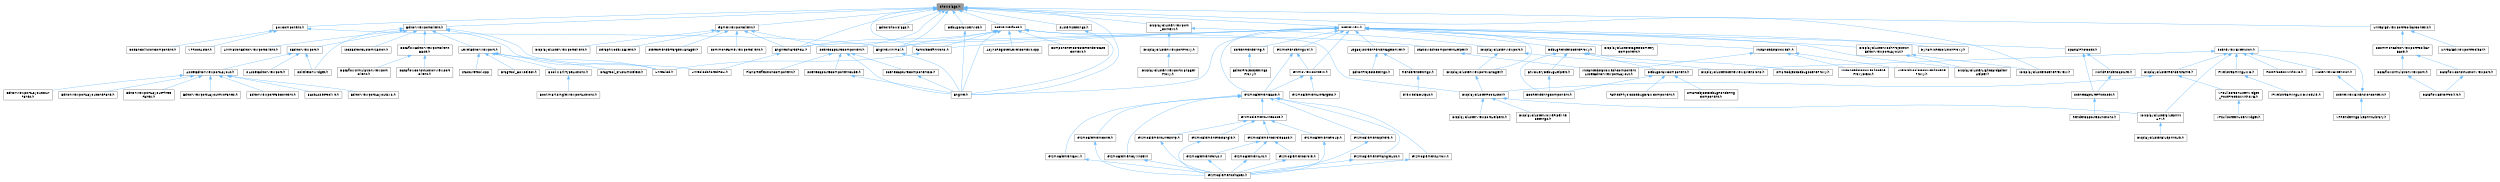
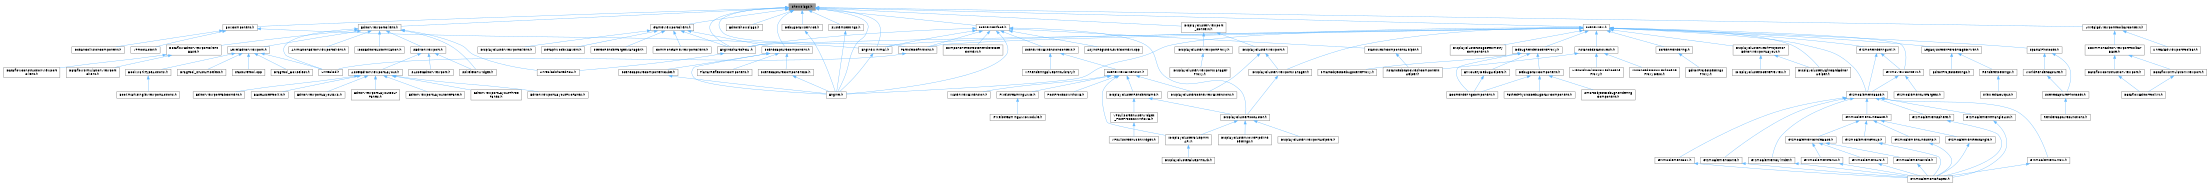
edge "IDisplayClusterScenePreview.h" -> "ShowFlags.h": removed
node "DynamicResolutionProxy.h": removed
node "InstancedStaticMeshComponent AssetEditorViewportLayout.h": label "InstancedStaticMeshComponent AssetEditorViewportLayout.h" -> "InstancedStaticMeshComponent Helper.h"
edge "SceneViewExtensionContext.h" -> "WaterViewExtension.h": now "SceneViewExtensionContext.h" -> "SceneInterface.h"
